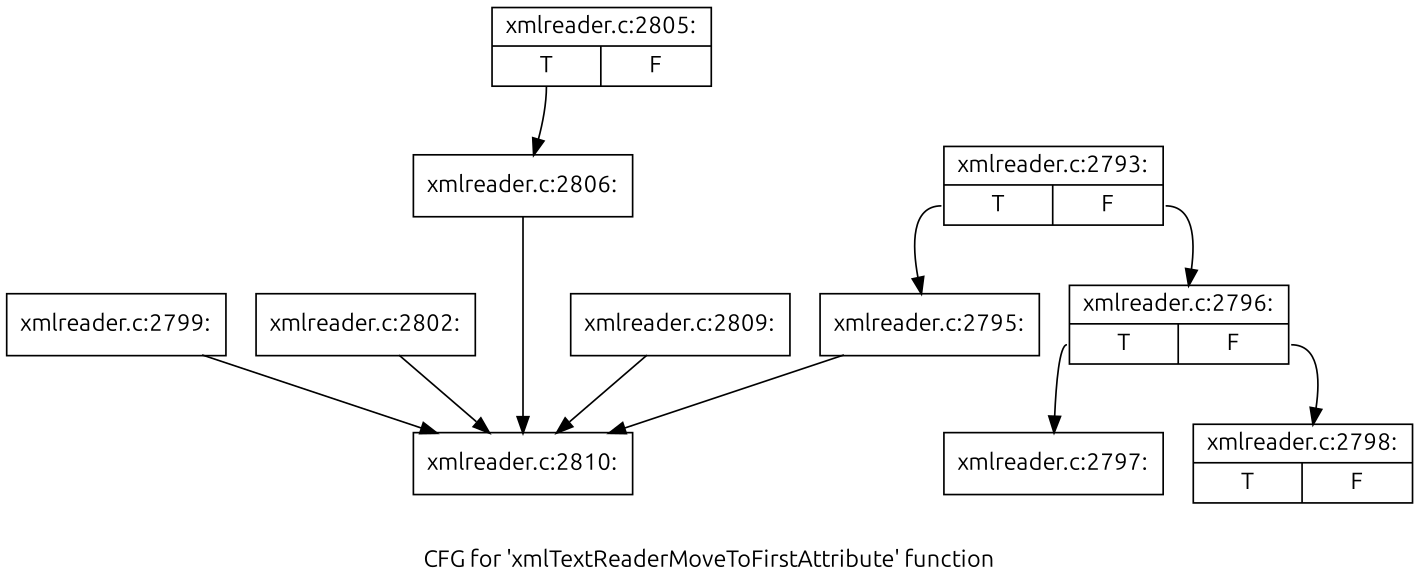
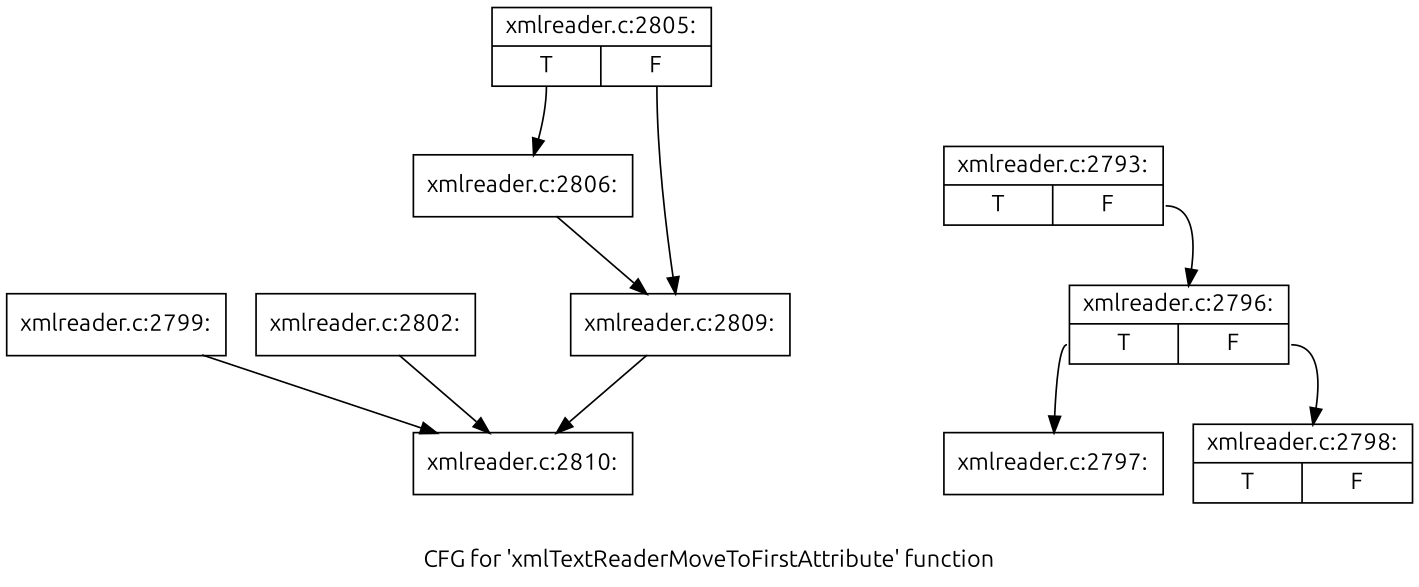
edge "xmlreader.c:2805:" -> "xmlreader.c:2809:": added
edge "xmlreader.c:2806:" -> "xmlreader.c:2810:": now "xmlreader.c:2806:" -> "xmlreader.c:2809:"
node "xmlreader.c:2795:": removed
